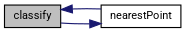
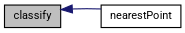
edge "classify" -> "nearestPoint": removed
